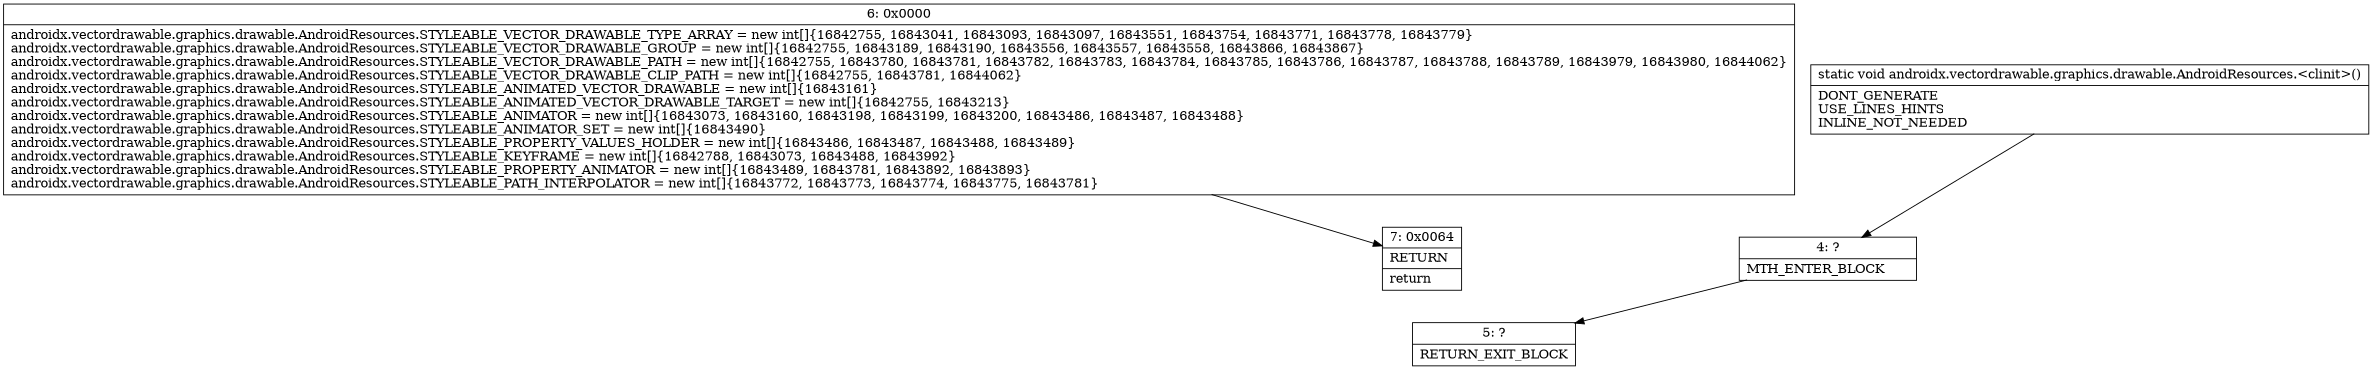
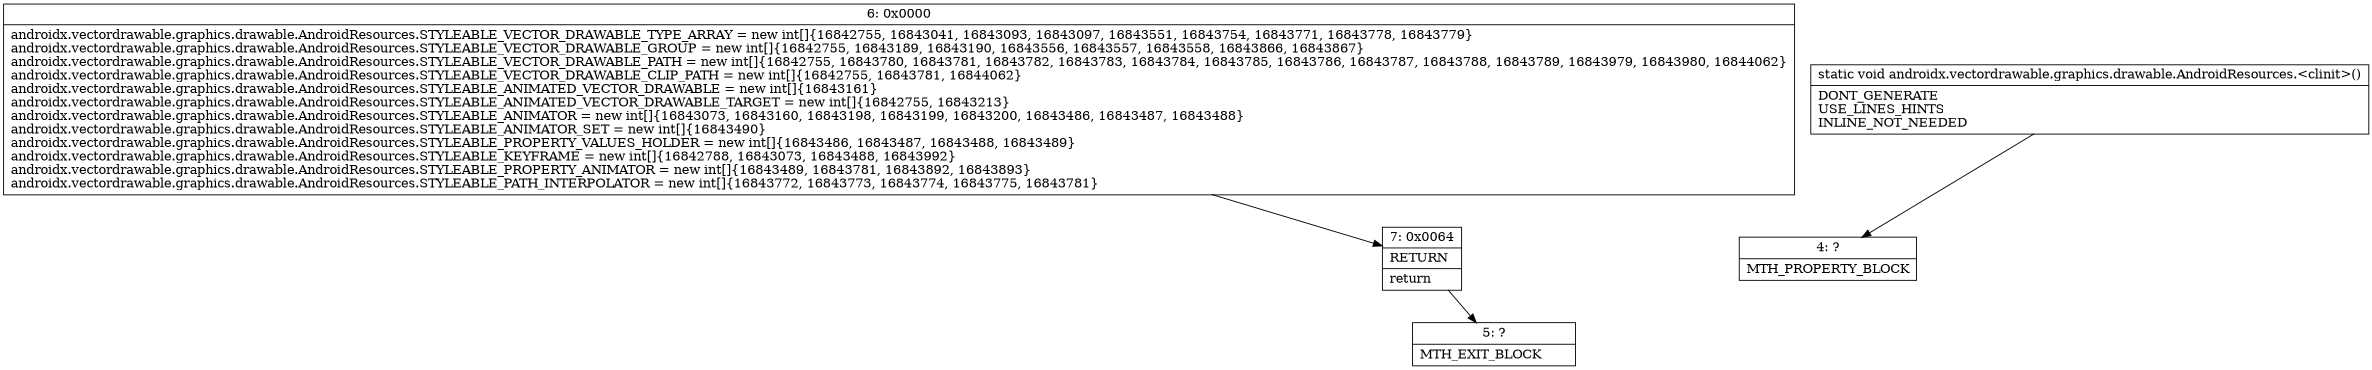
node "4: ?": text "MTH_ENTER_BLOCK" -> "MTH_PROPERTY_BLOCK"
edge "4: ?" -> "5: ?": now "7: 0x0064" -> "5: ?"
node "5: ?": text "RETURN_EXIT_BLOCK" -> "MTH_EXIT_BLOCK"
